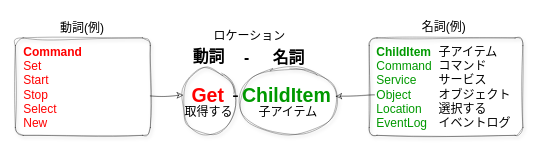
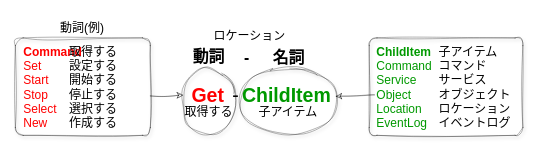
node "名詞(例)": removed
node "取得する 設定する 開始する 停止する 選択する 作成する": added
node "子アイテム コマンド サービス オブジェクト 選択する イベントログ": label "子アイテム コマンド サービス オブジェクト 選択する イベントログ" -> "子アイテム コマンド サービス オブジェクト ロケーション イベントログ"
